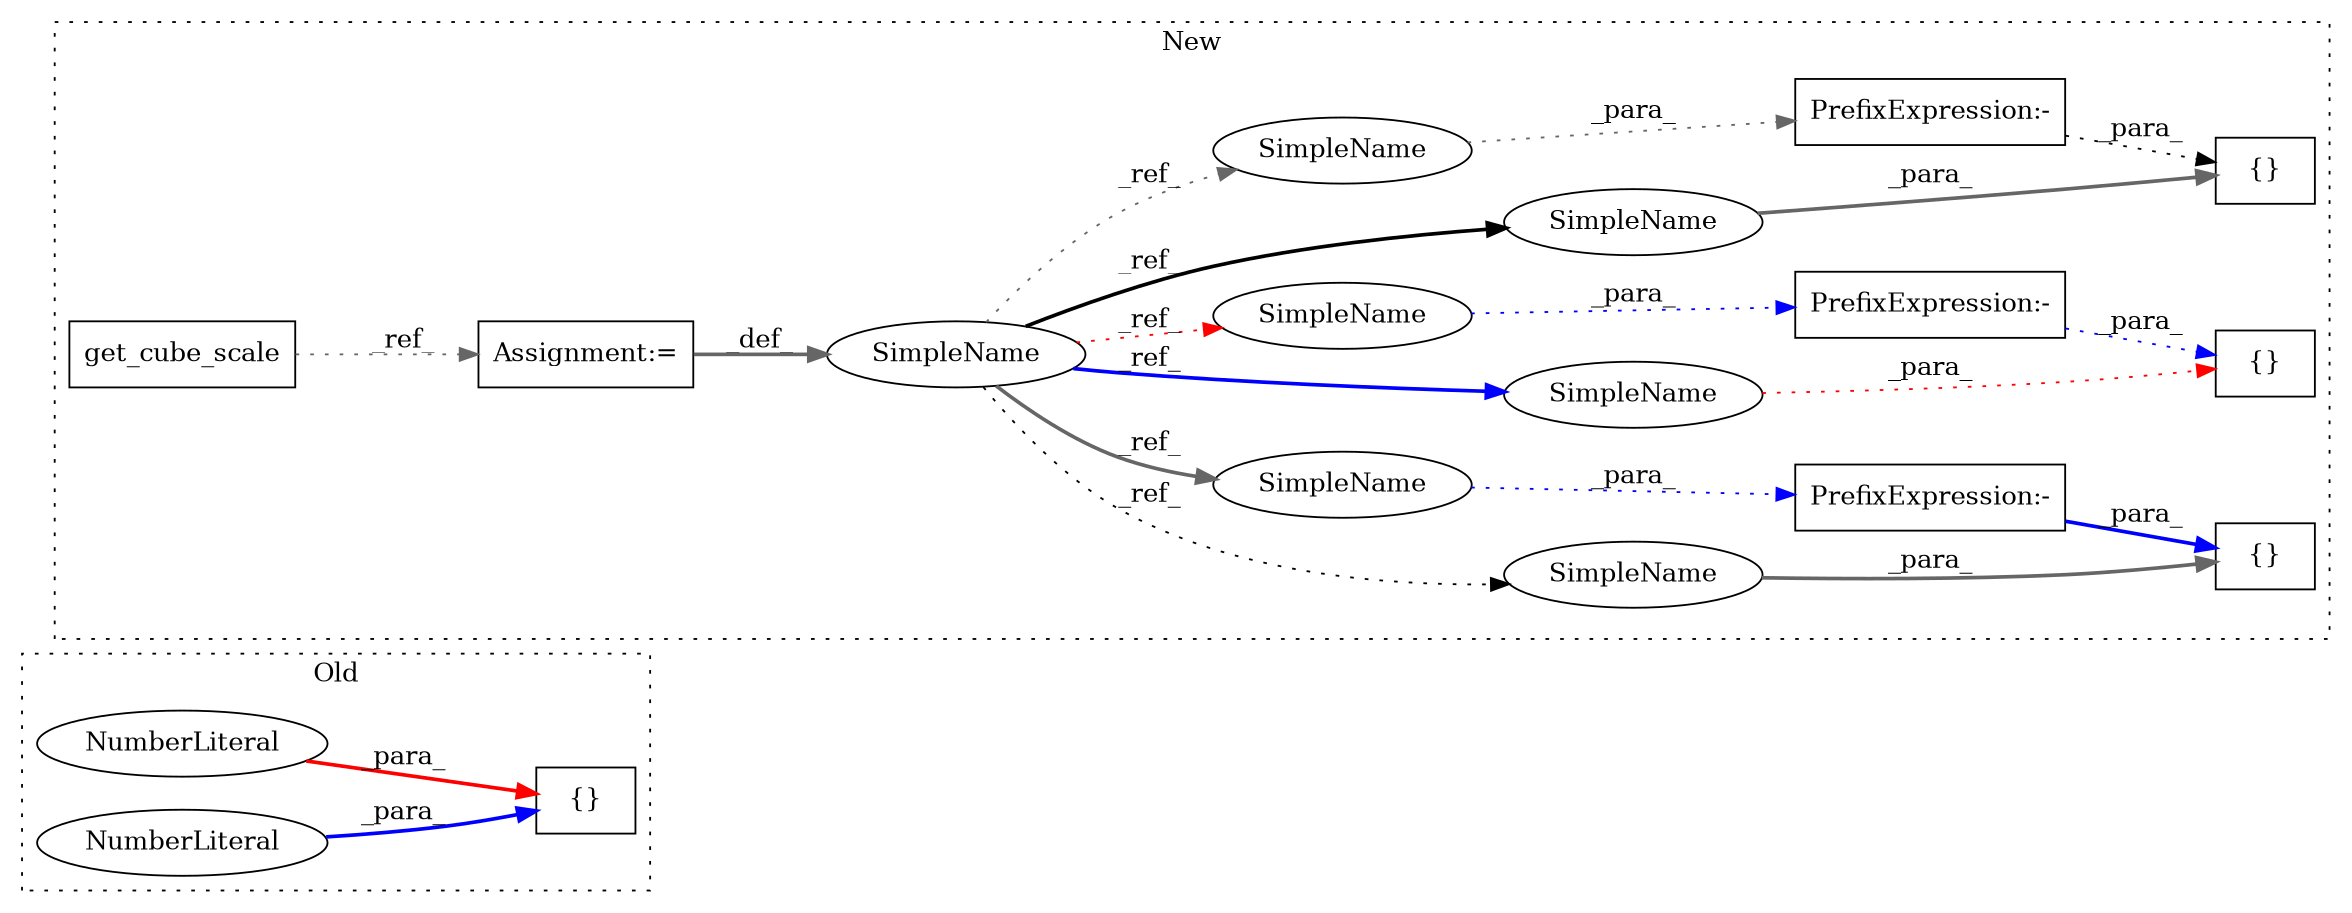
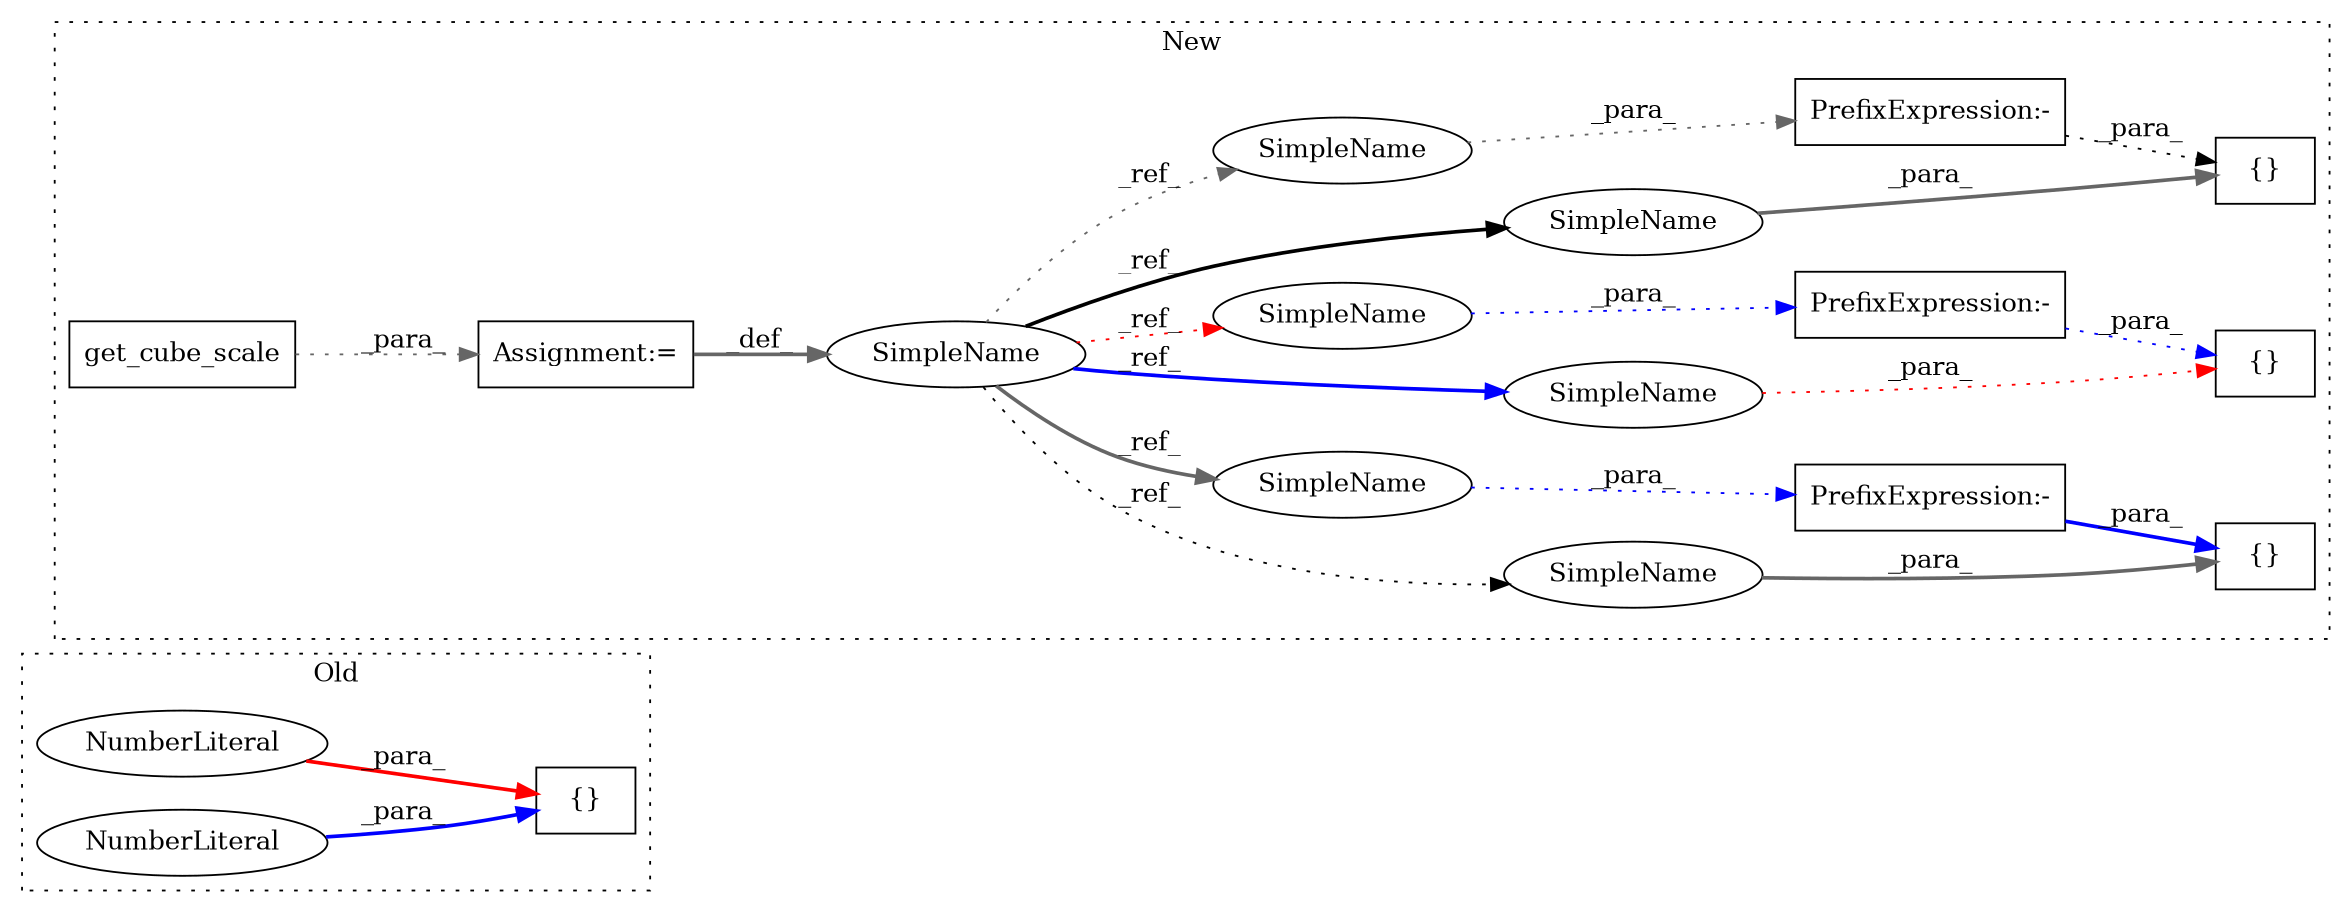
edge "get_cube_scale" -> "Assignment:=": label "_ref_" -> "_para_"
